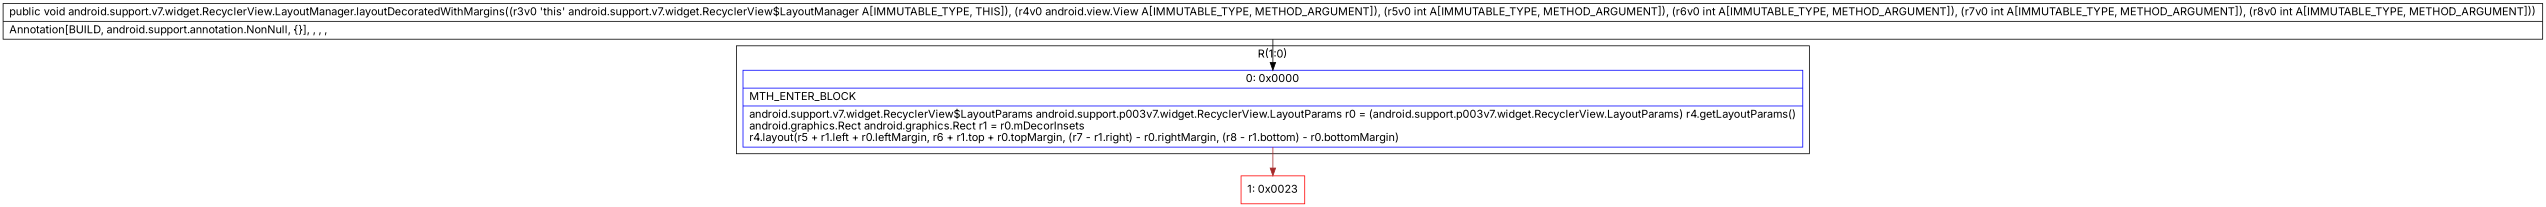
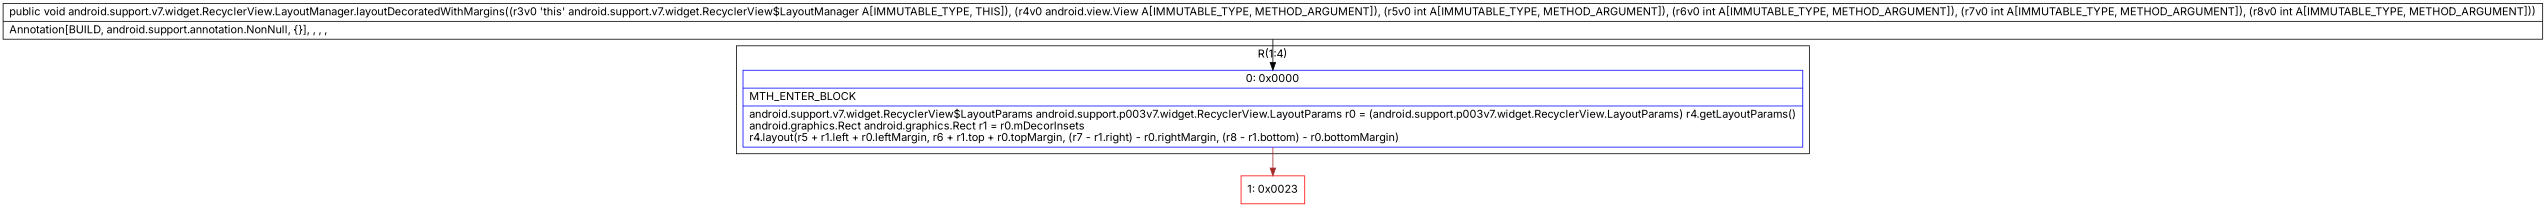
cluster "R(1:0)": label "R(1:0)" -> "R(1:4)"
